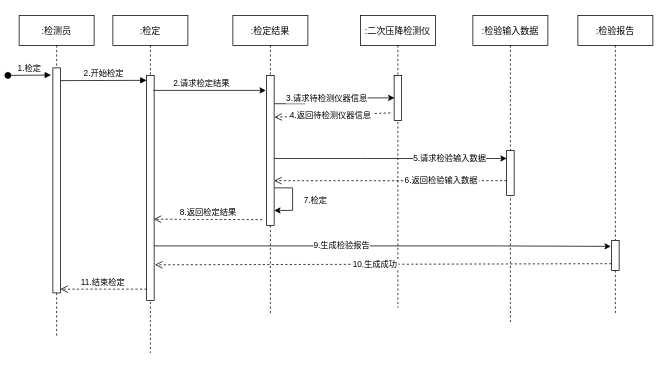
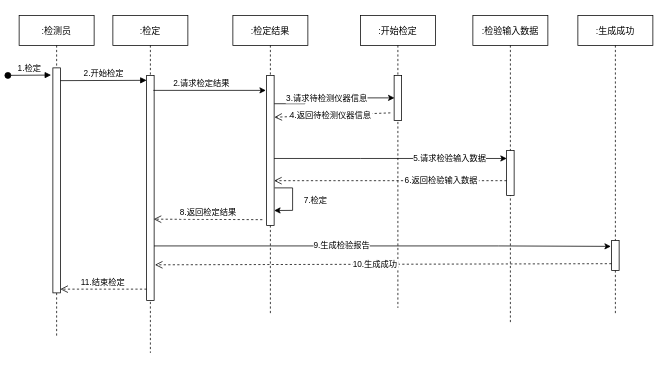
node ":二次压降检测仪": label ":二次压降检测仪" -> ":开始检定"
node ":检验报告": label ":检验报告" -> ":生成成功"
